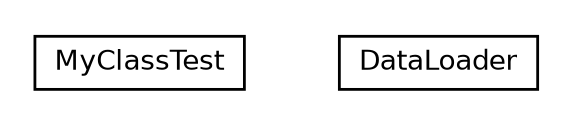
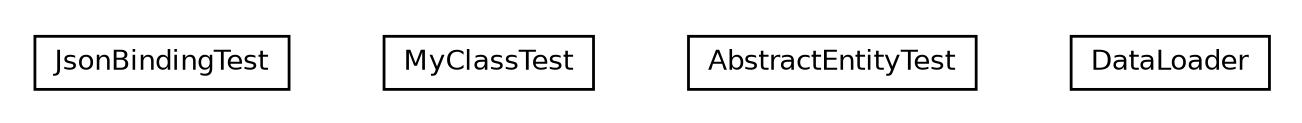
node "JsonBindingTest": added
node "AbstractEntityTest": added
